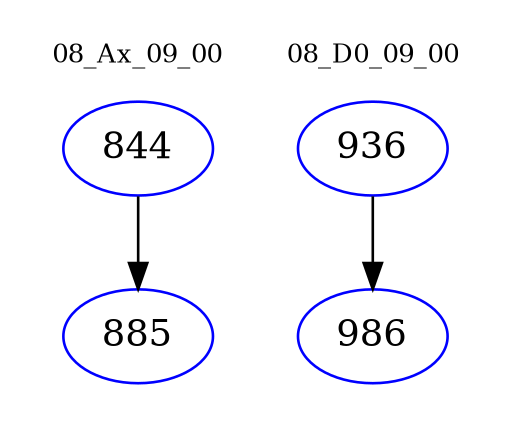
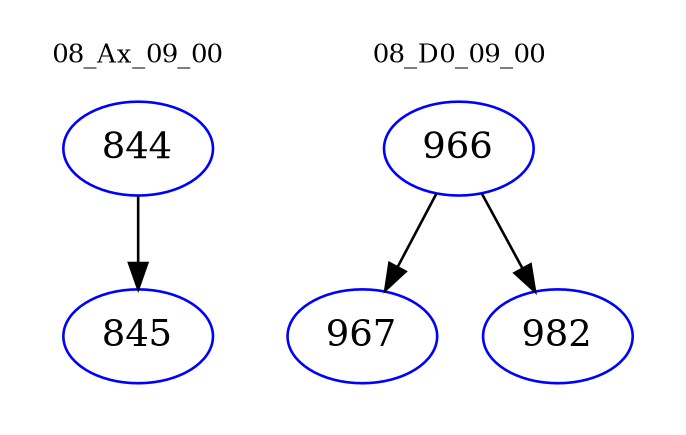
node "936": label "936" -> "966"
node "885": label "885" -> "845"
node "967": added
node "986": label "986" -> "982"
